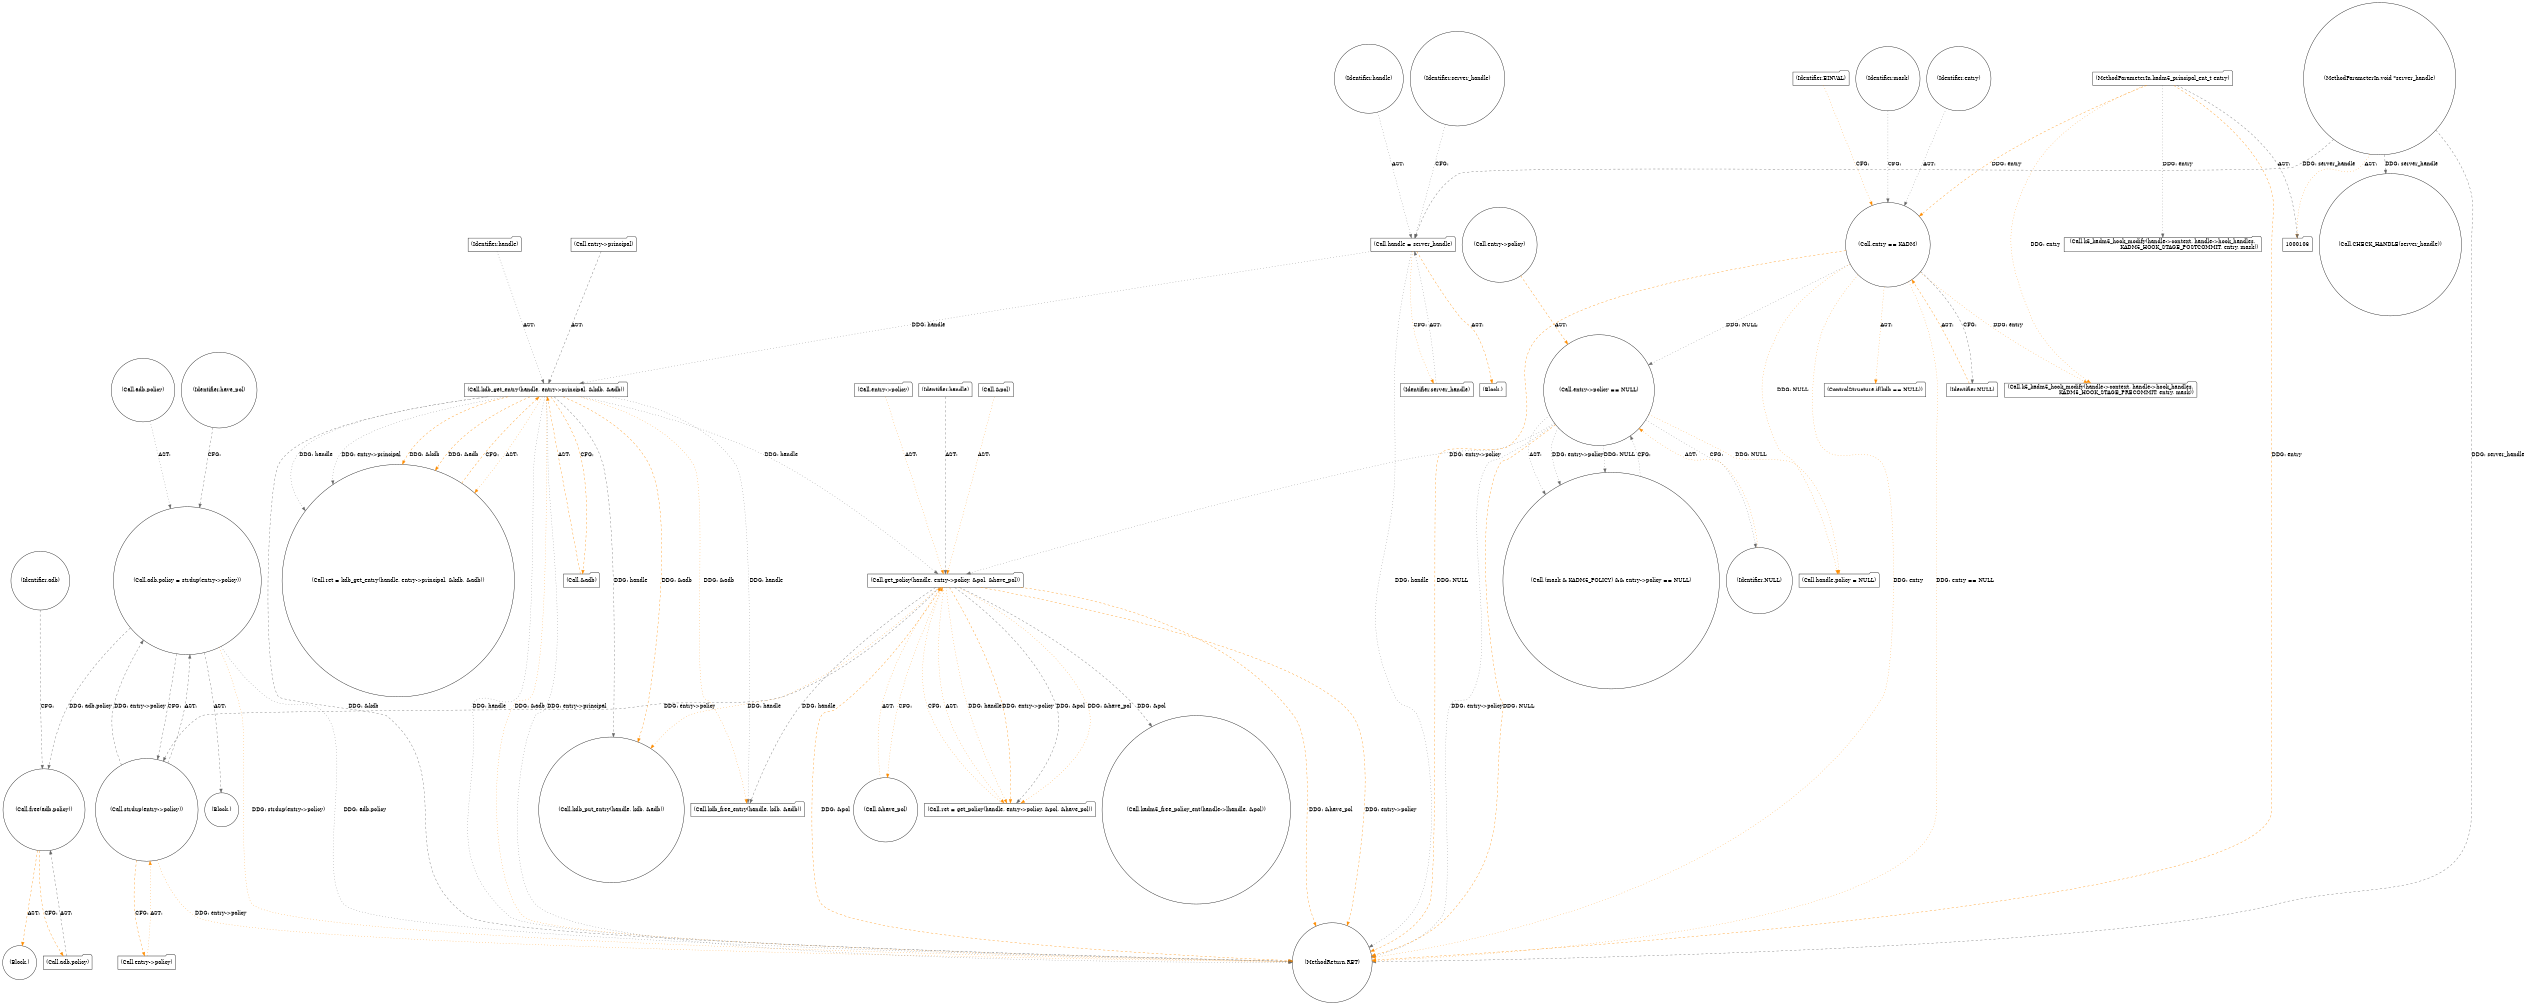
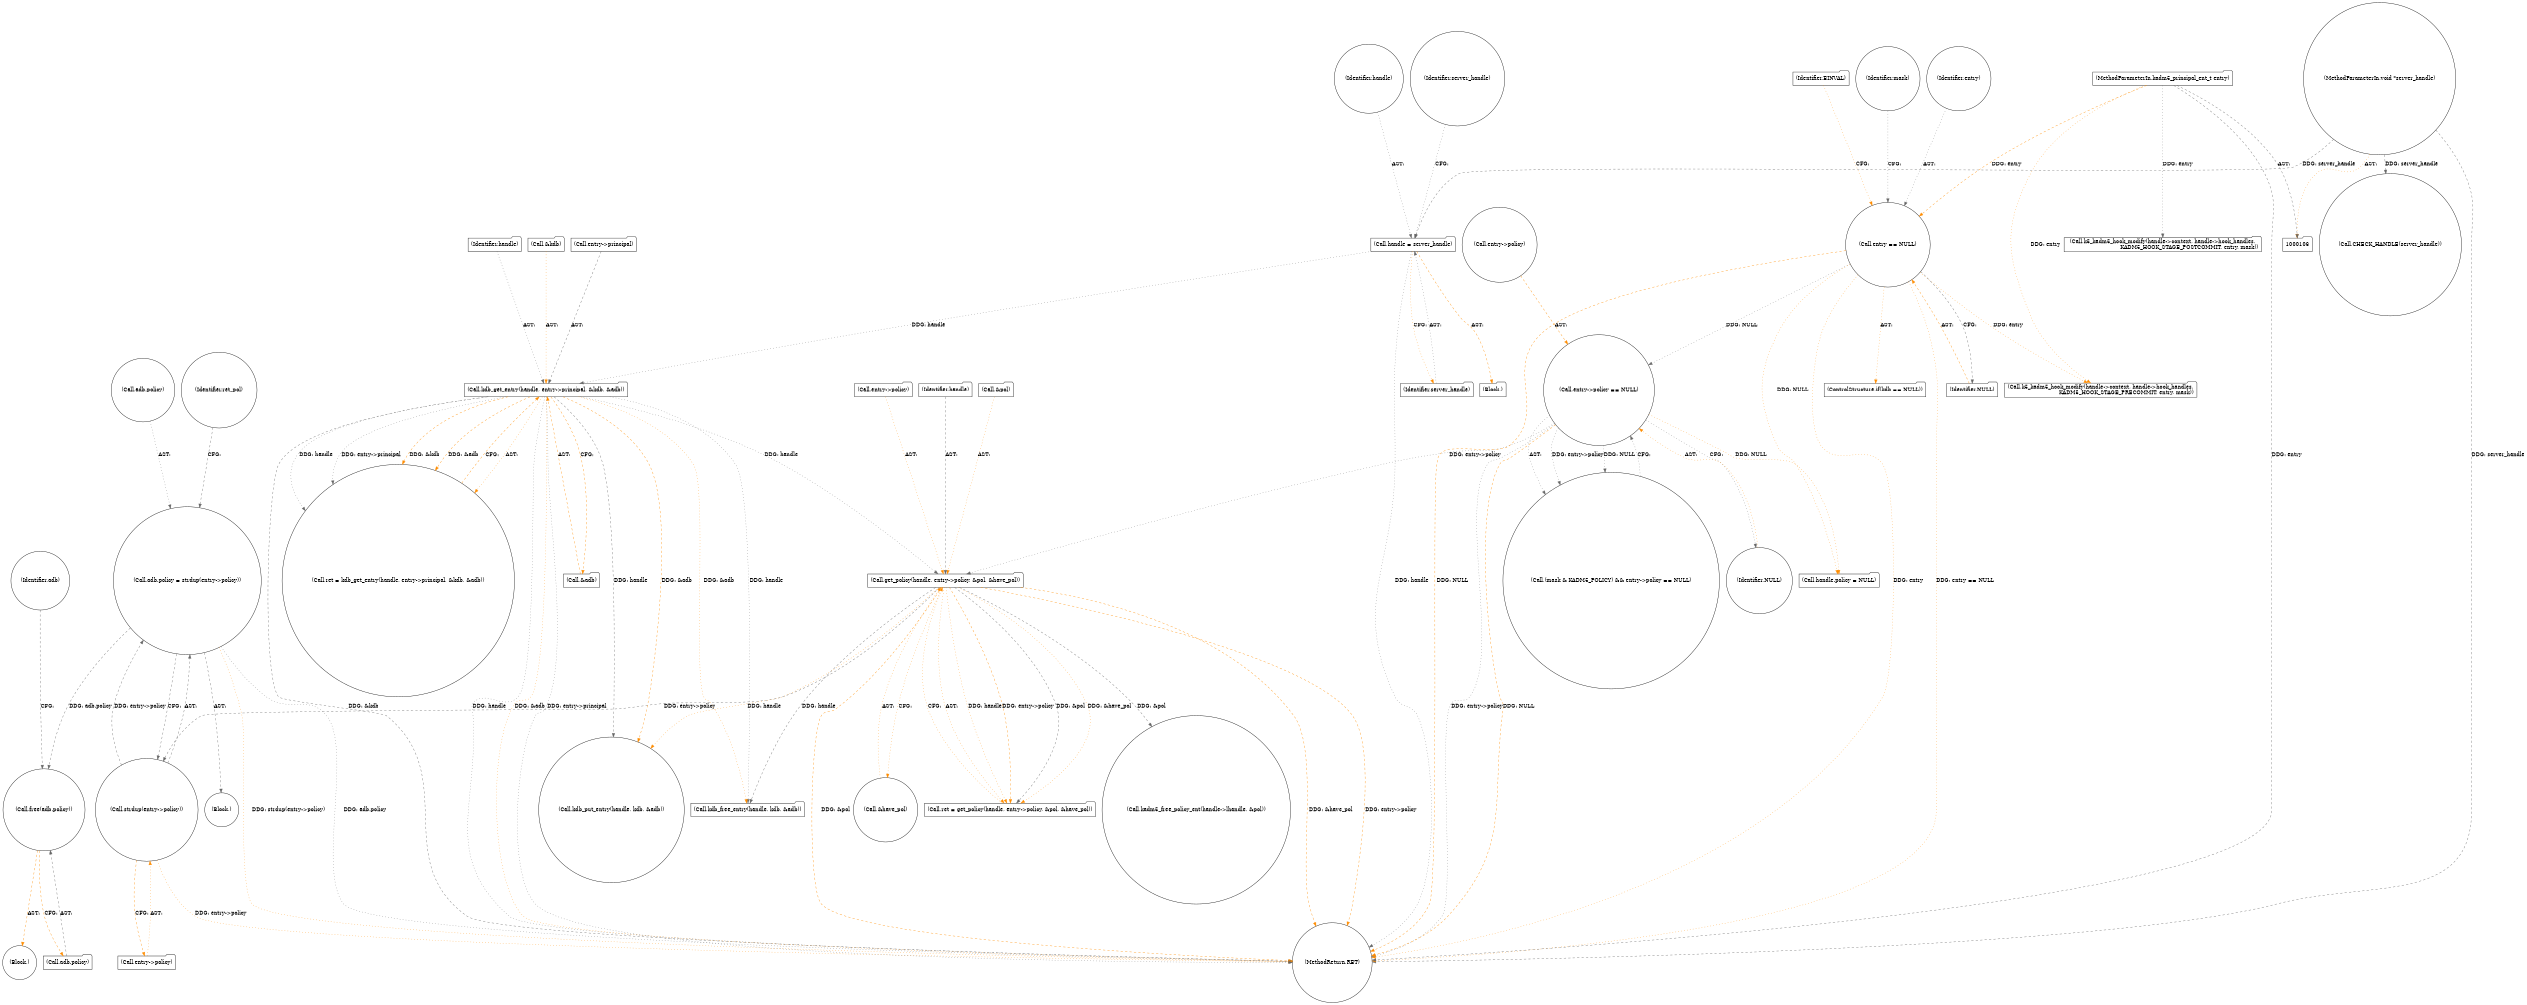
node "(Call,&kdb)": added
node "(Call,entry == KADM)": label "(Call,entry == KADM)" -> "(Call,entry == NULL)"
node "(Identifier,have_pol)": label "(Identifier,have_pol)" -> "(Identifier,ret_pol)"
edge "(MethodParameterIn,kadm5_principal_ent_t entry)" -> "(MethodReturn,RET)": color darkorange -> gray40
